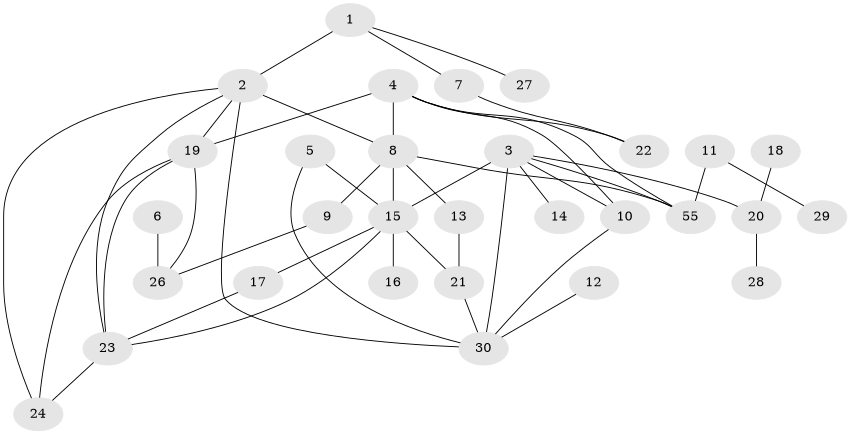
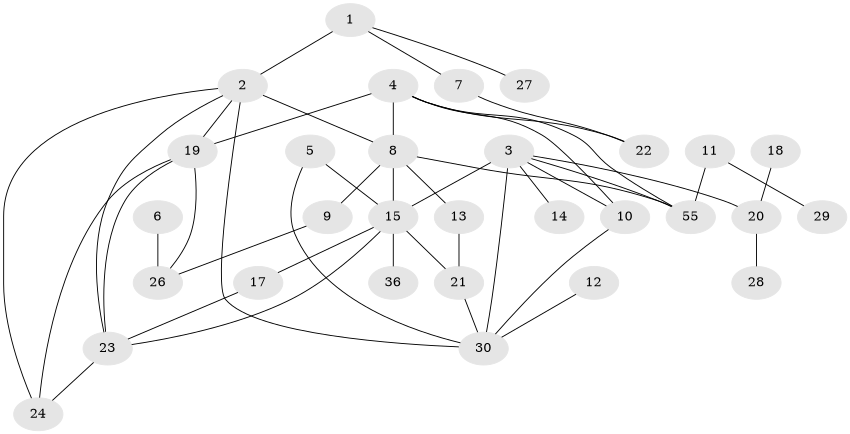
node "16": label "16" -> "36"
